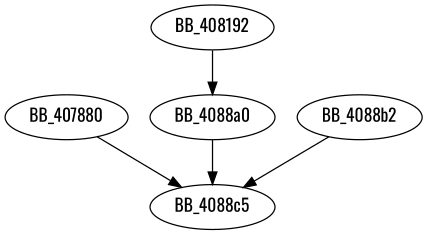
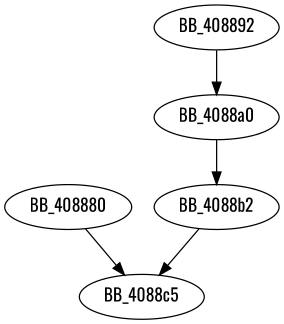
node "BB_408192": label "BB_408192" -> "BB_408892"
node "BB_407880": label "BB_407880" -> "BB_408880"
edge "BB_4088a0" -> "BB_4088c5": now "BB_4088a0" -> "BB_4088b2"
